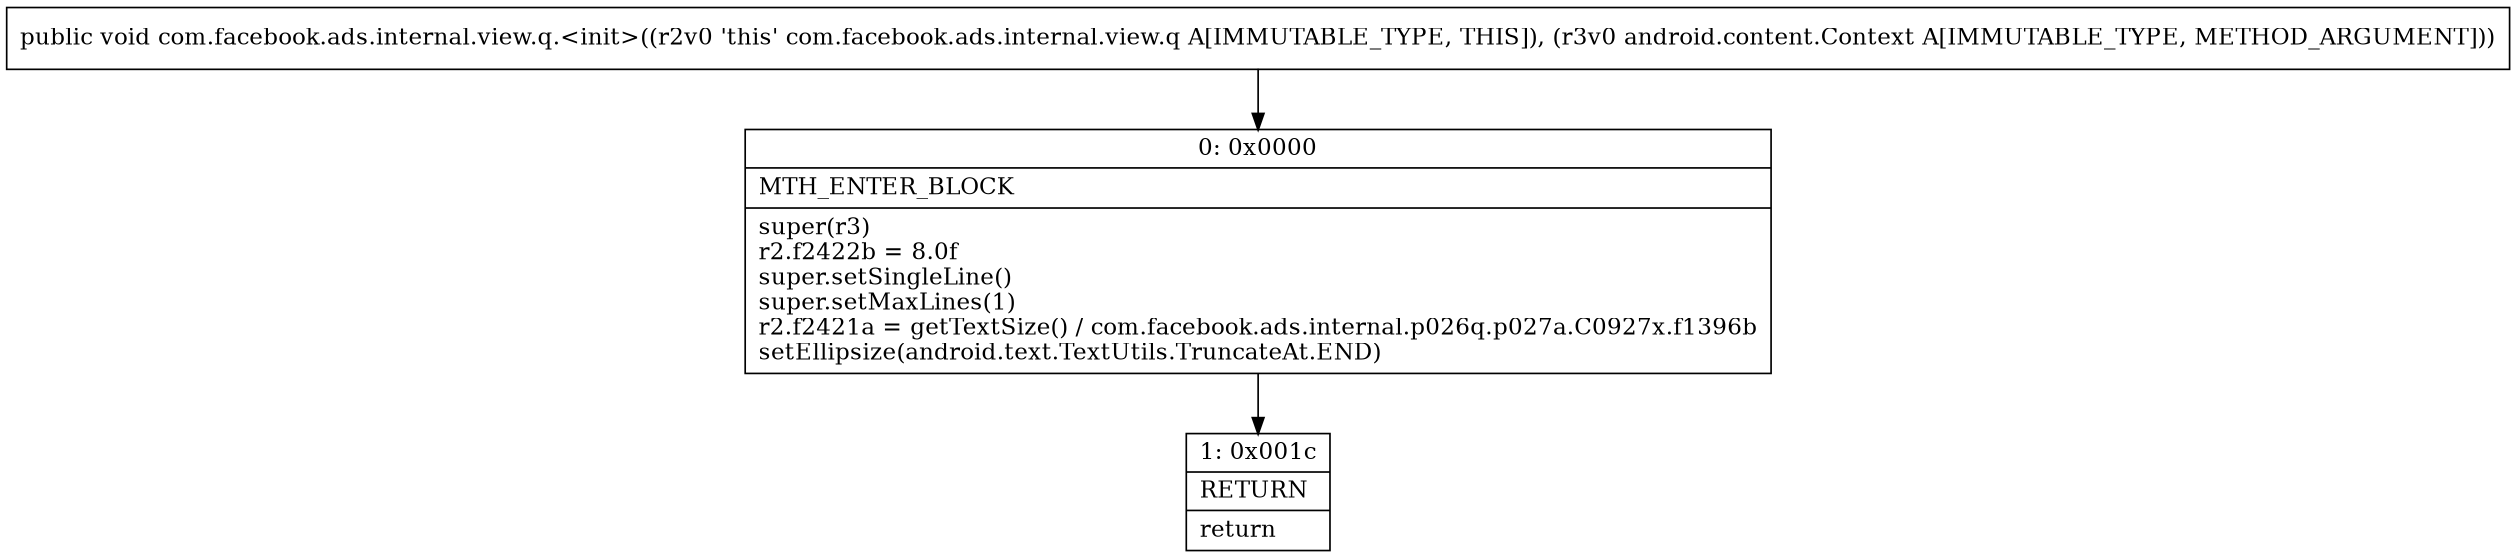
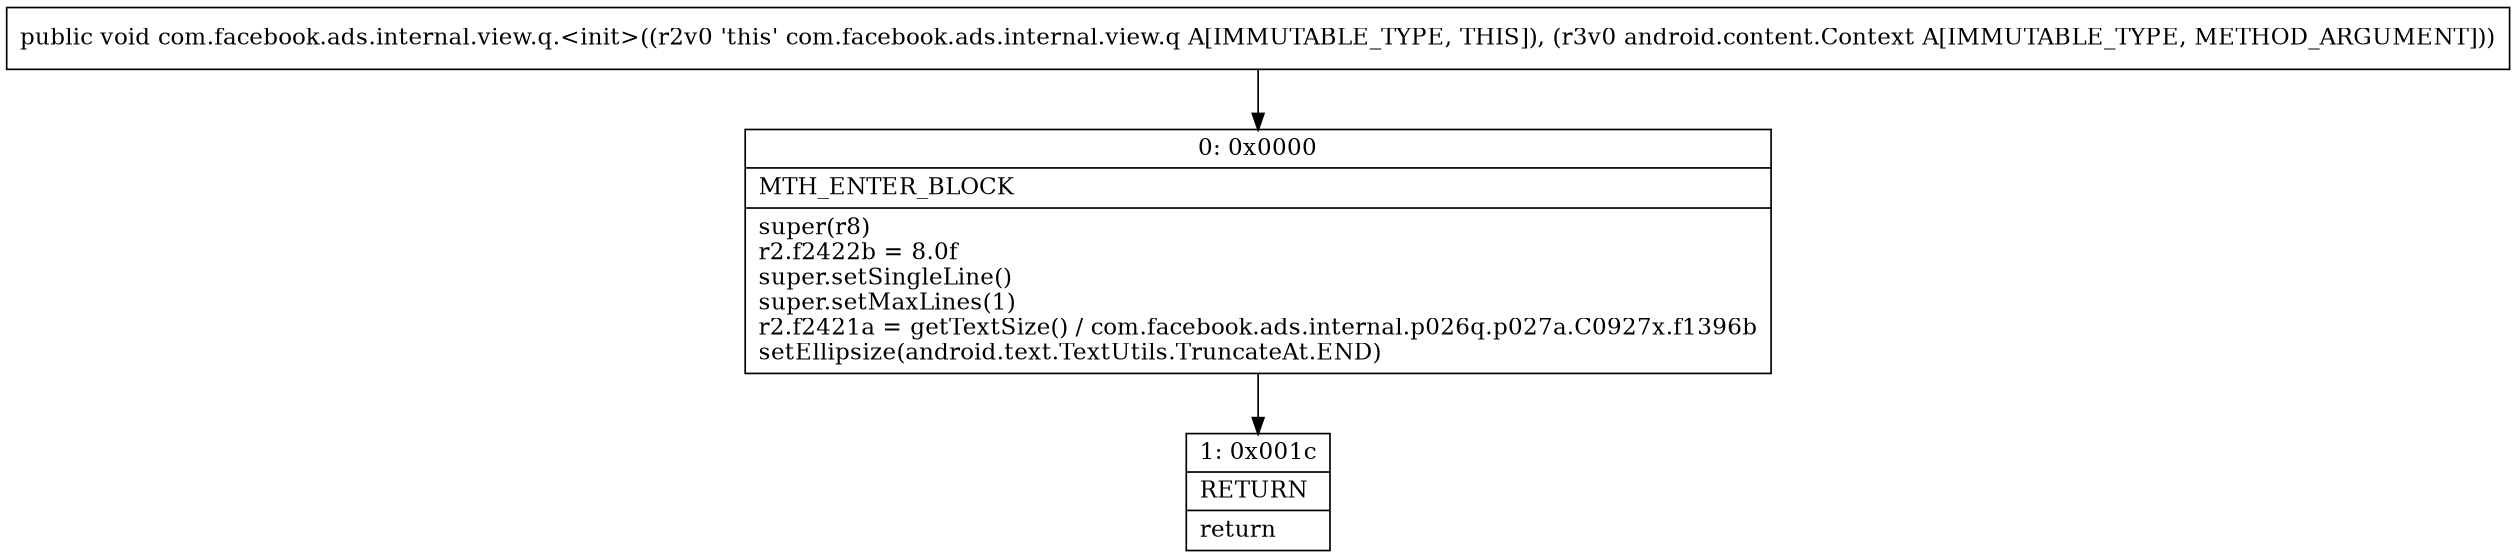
node "0: 0x0000": text "super(r3)" -> "super(r8)"
